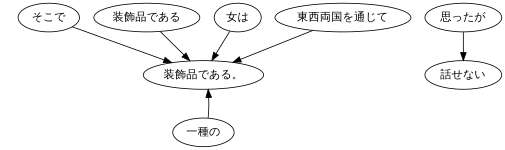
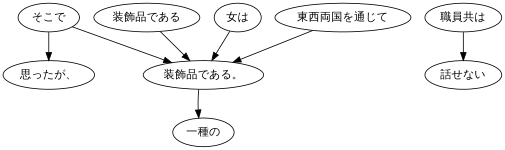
node "思ったが": label "思ったが" -> "職員共は"
node "思ったが、": added
edge "一種の" -> "装飾品である。": reversed
